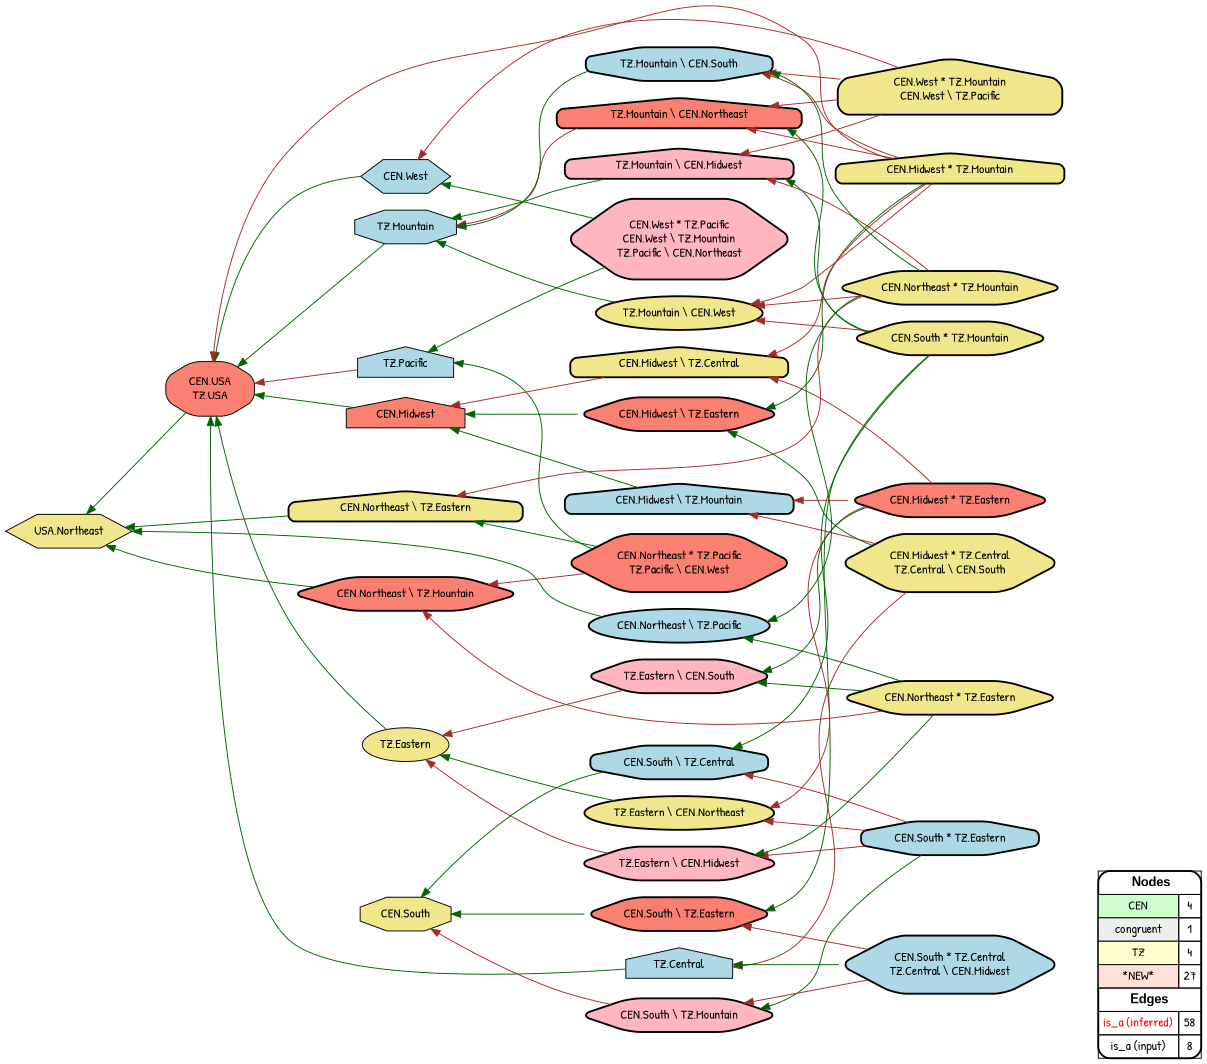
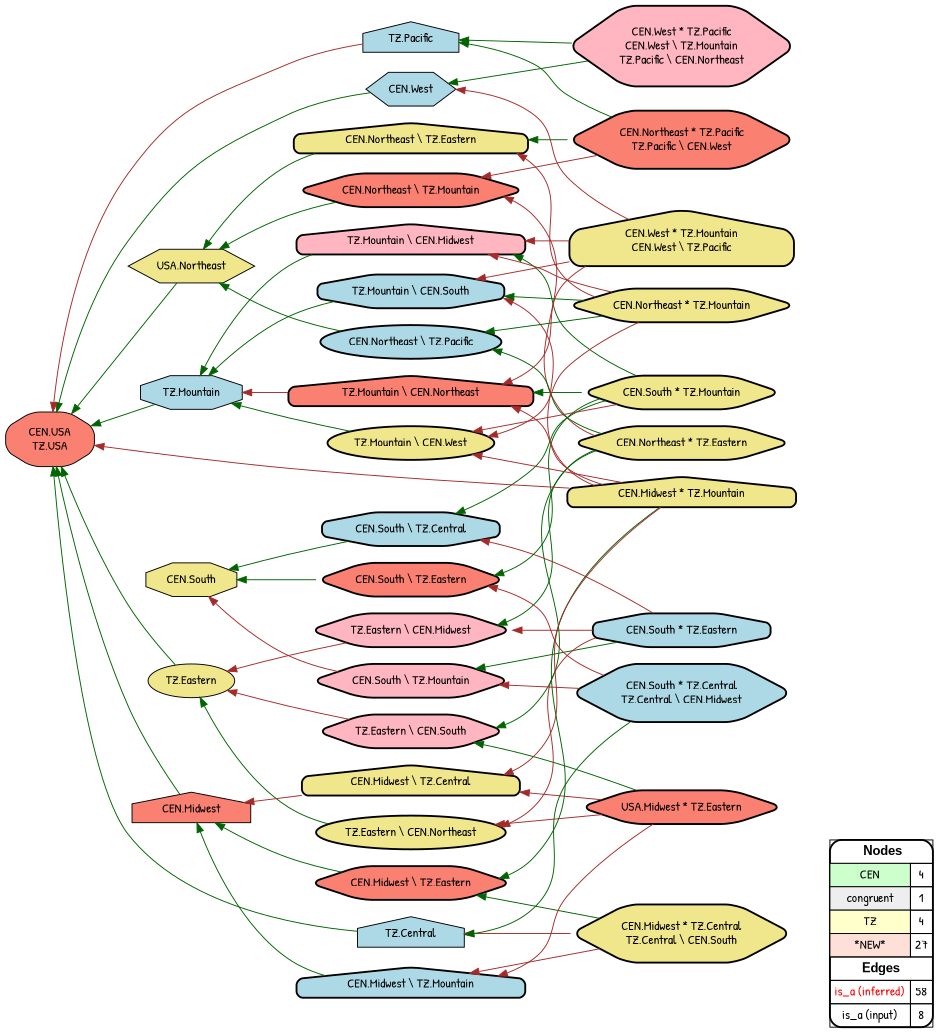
edge "CEN.USA TZ.USA" -> "USA.Northeast": reversed
node "CEN.Midwest * TZ.Eastern": label "CEN.Midwest * TZ.Eastern" -> "USA.Midwest * TZ.Eastern"
